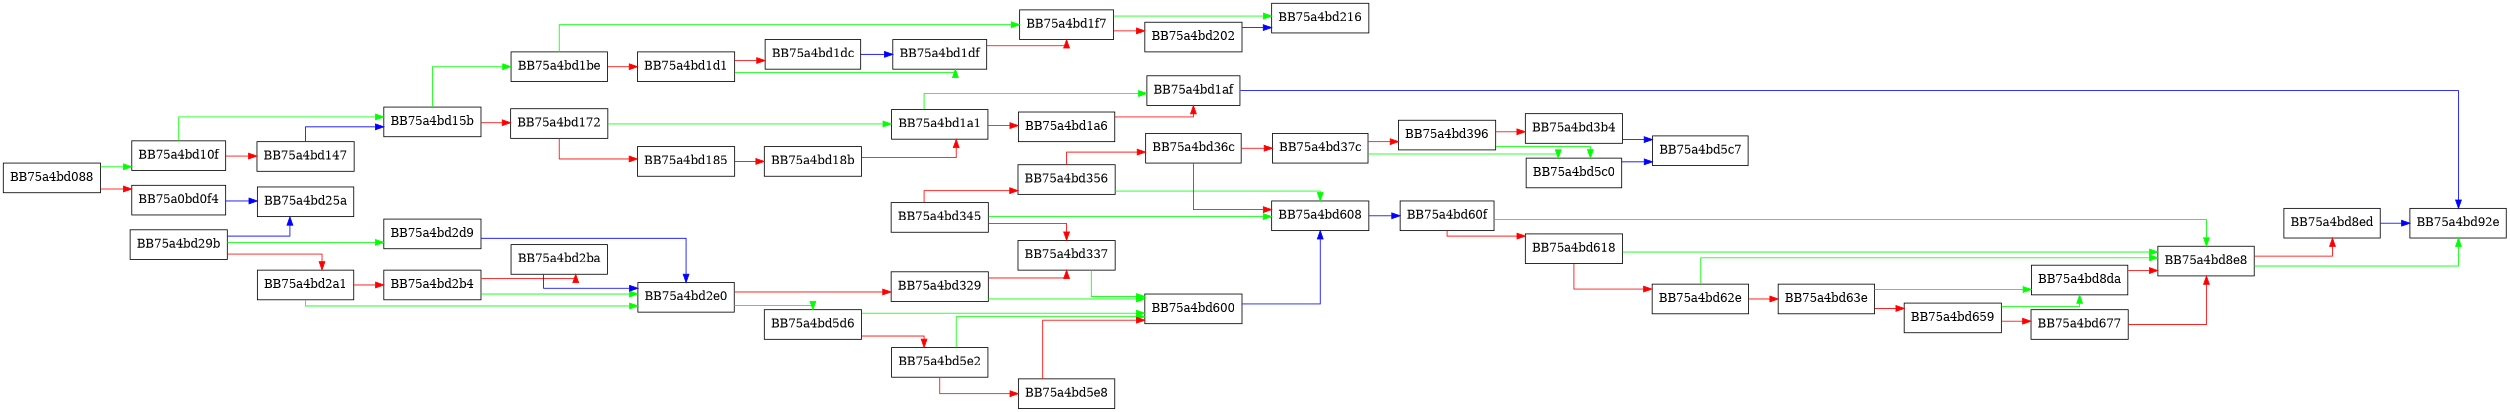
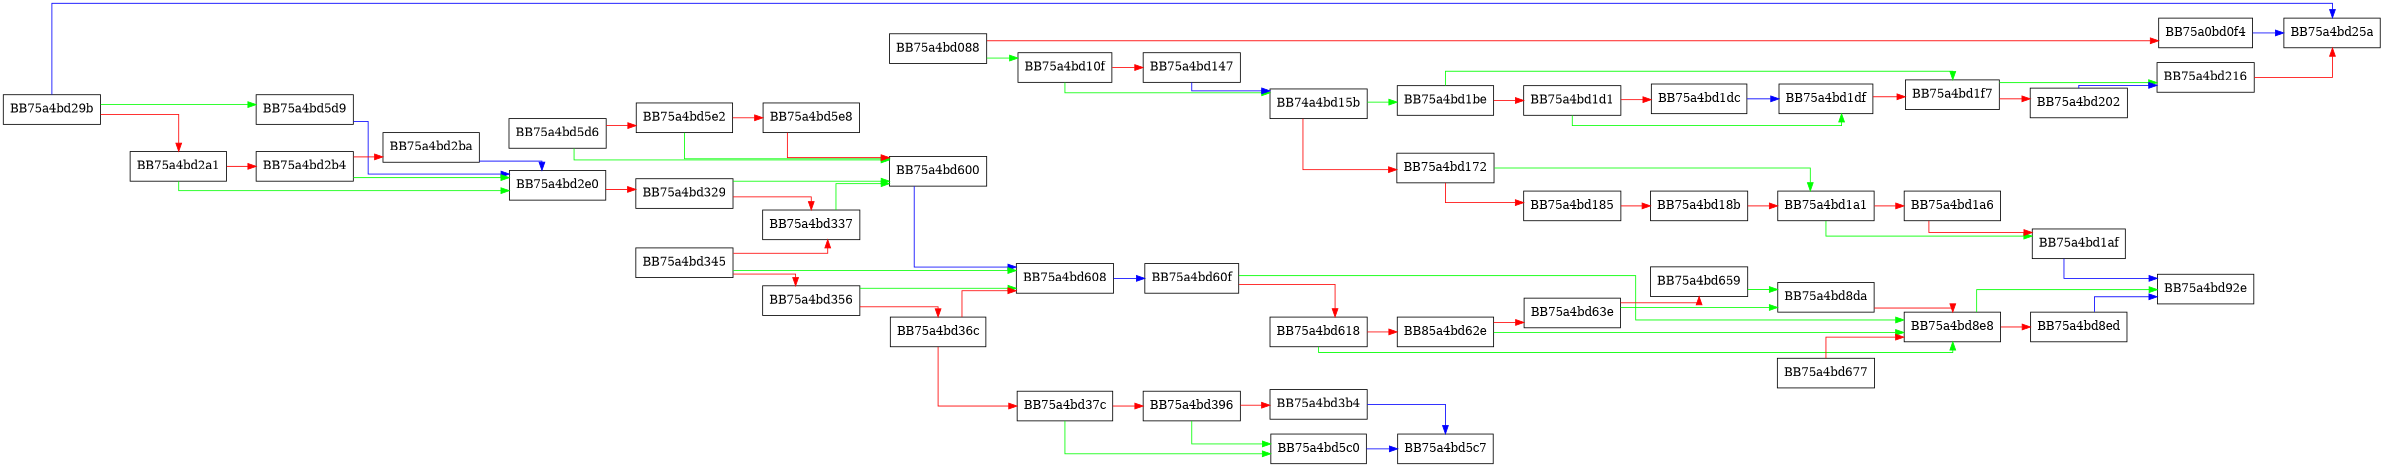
edge "BB75a4bd216" -> "BB75a4bd25a": added
node "BB75a4bd15b": label "BB75a4bd15b" -> "BB74a4bd15b"
node "BB75a4bd2d9": label "BB75a4bd2d9" -> "BB75a4bd5d9"
node "BB75a4bd62e": label "BB75a4bd62e" -> "BB85a4bd62e"
edge "BB75a4bd2e0" -> "BB75a4bd5d6": removed
edge "BB75a4bd659" -> "BB75a4bd677": removed
